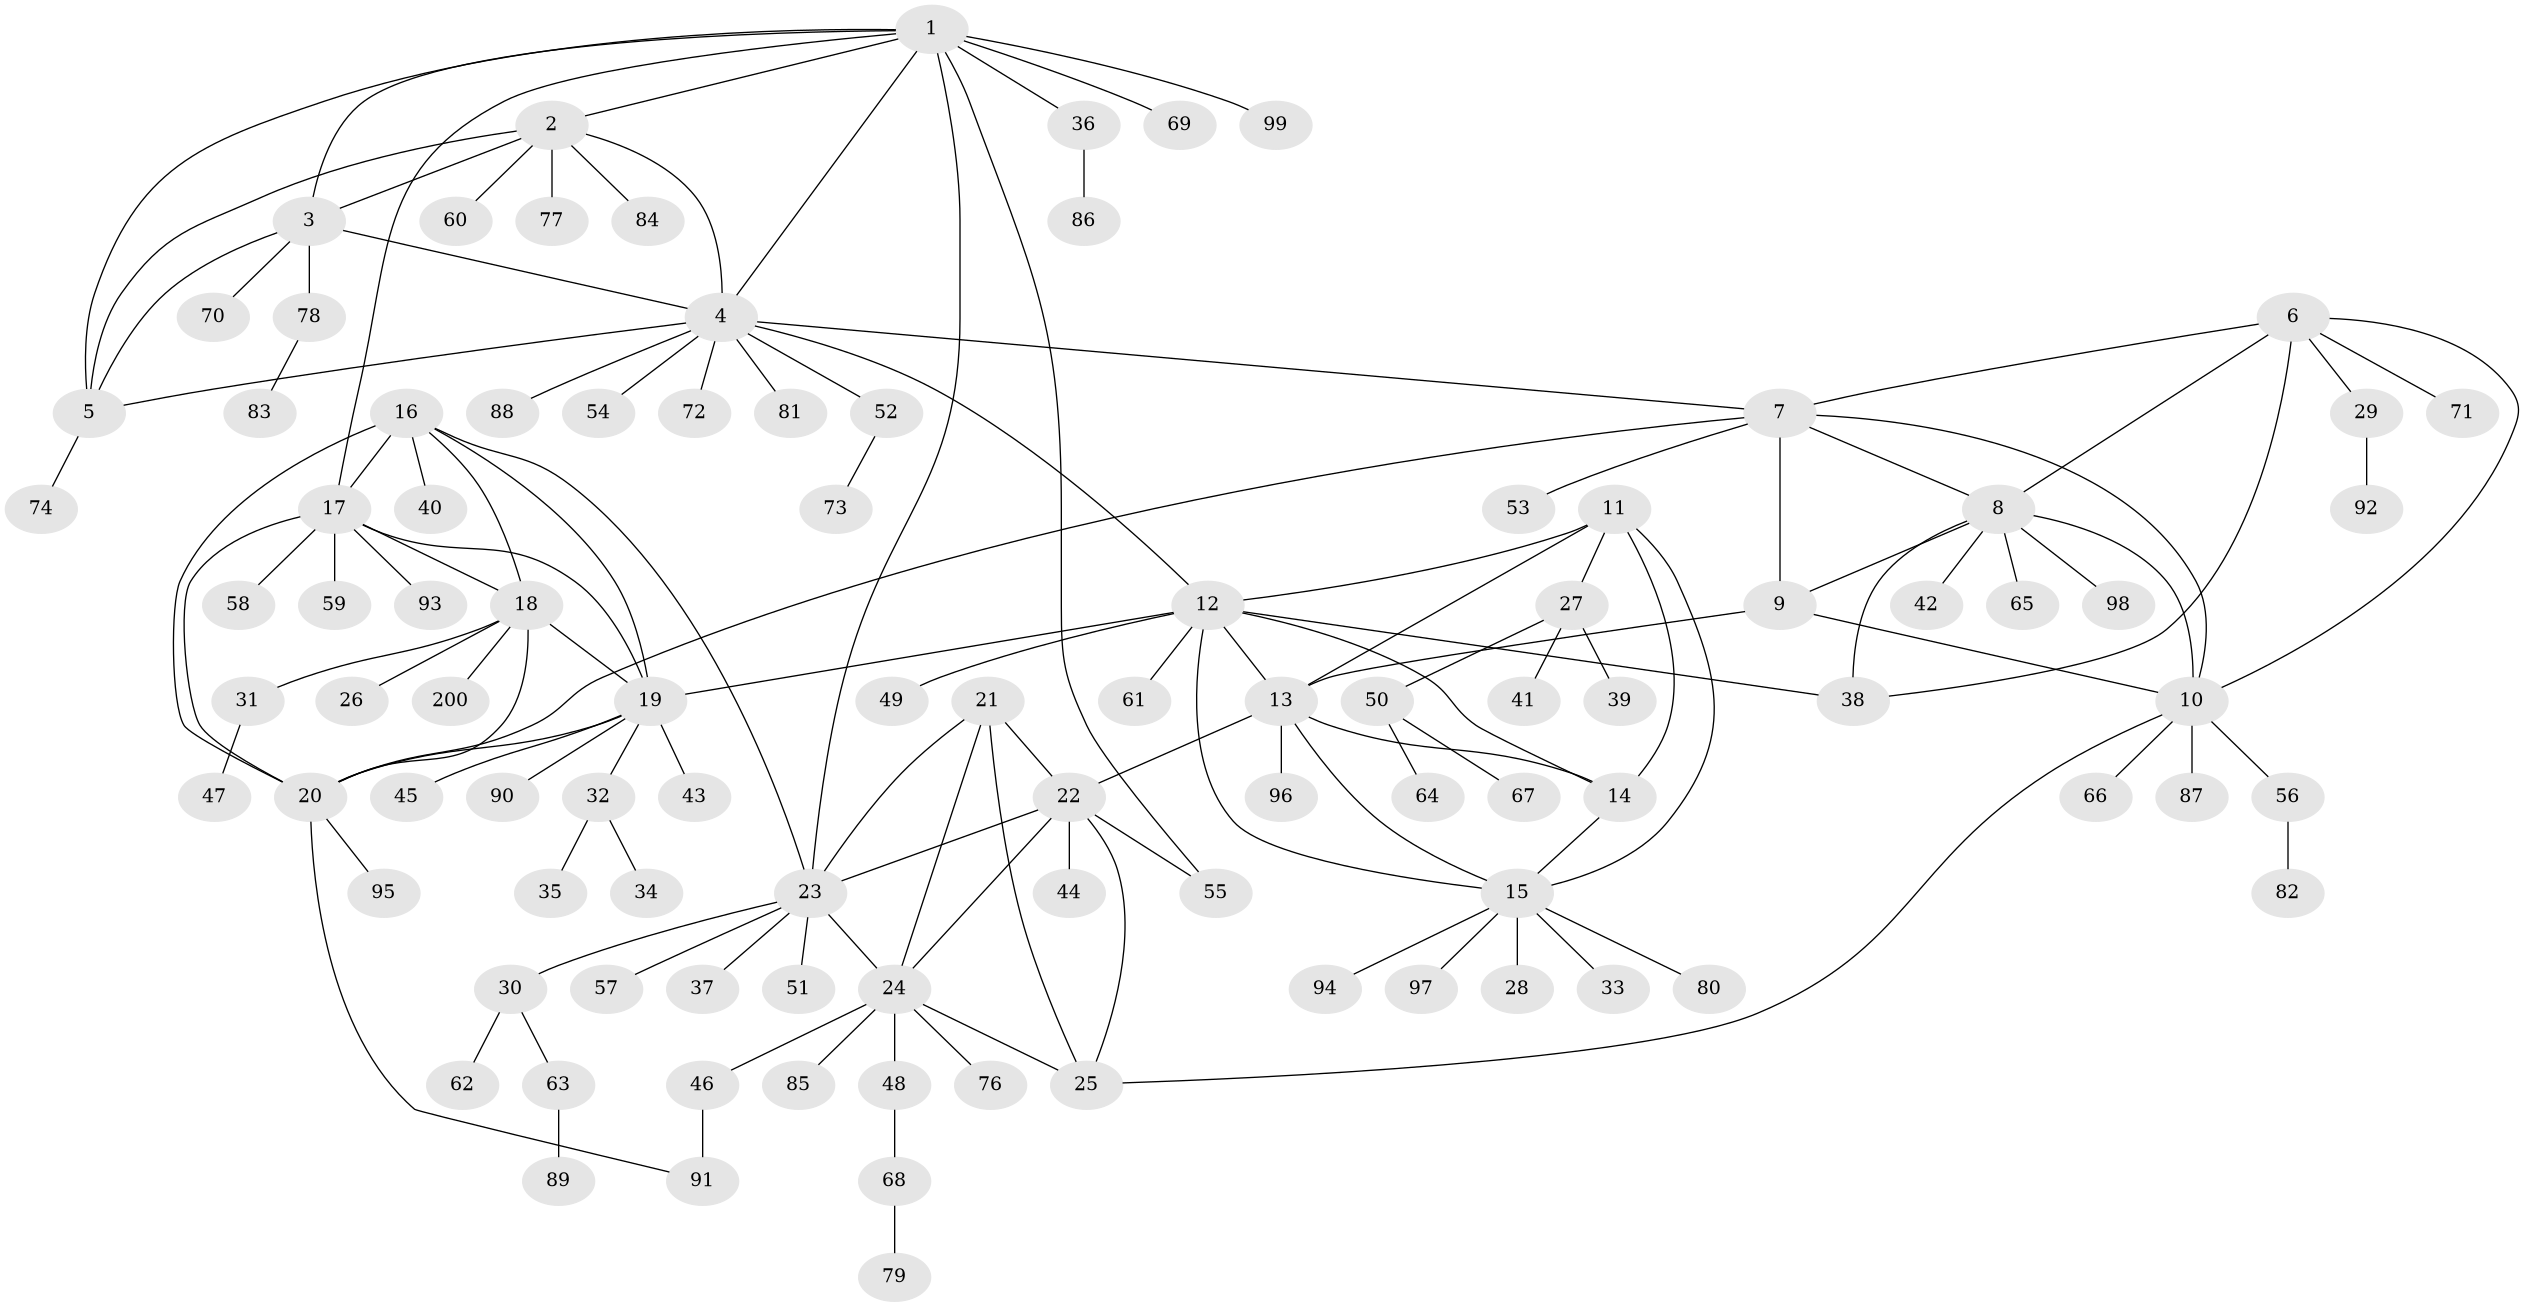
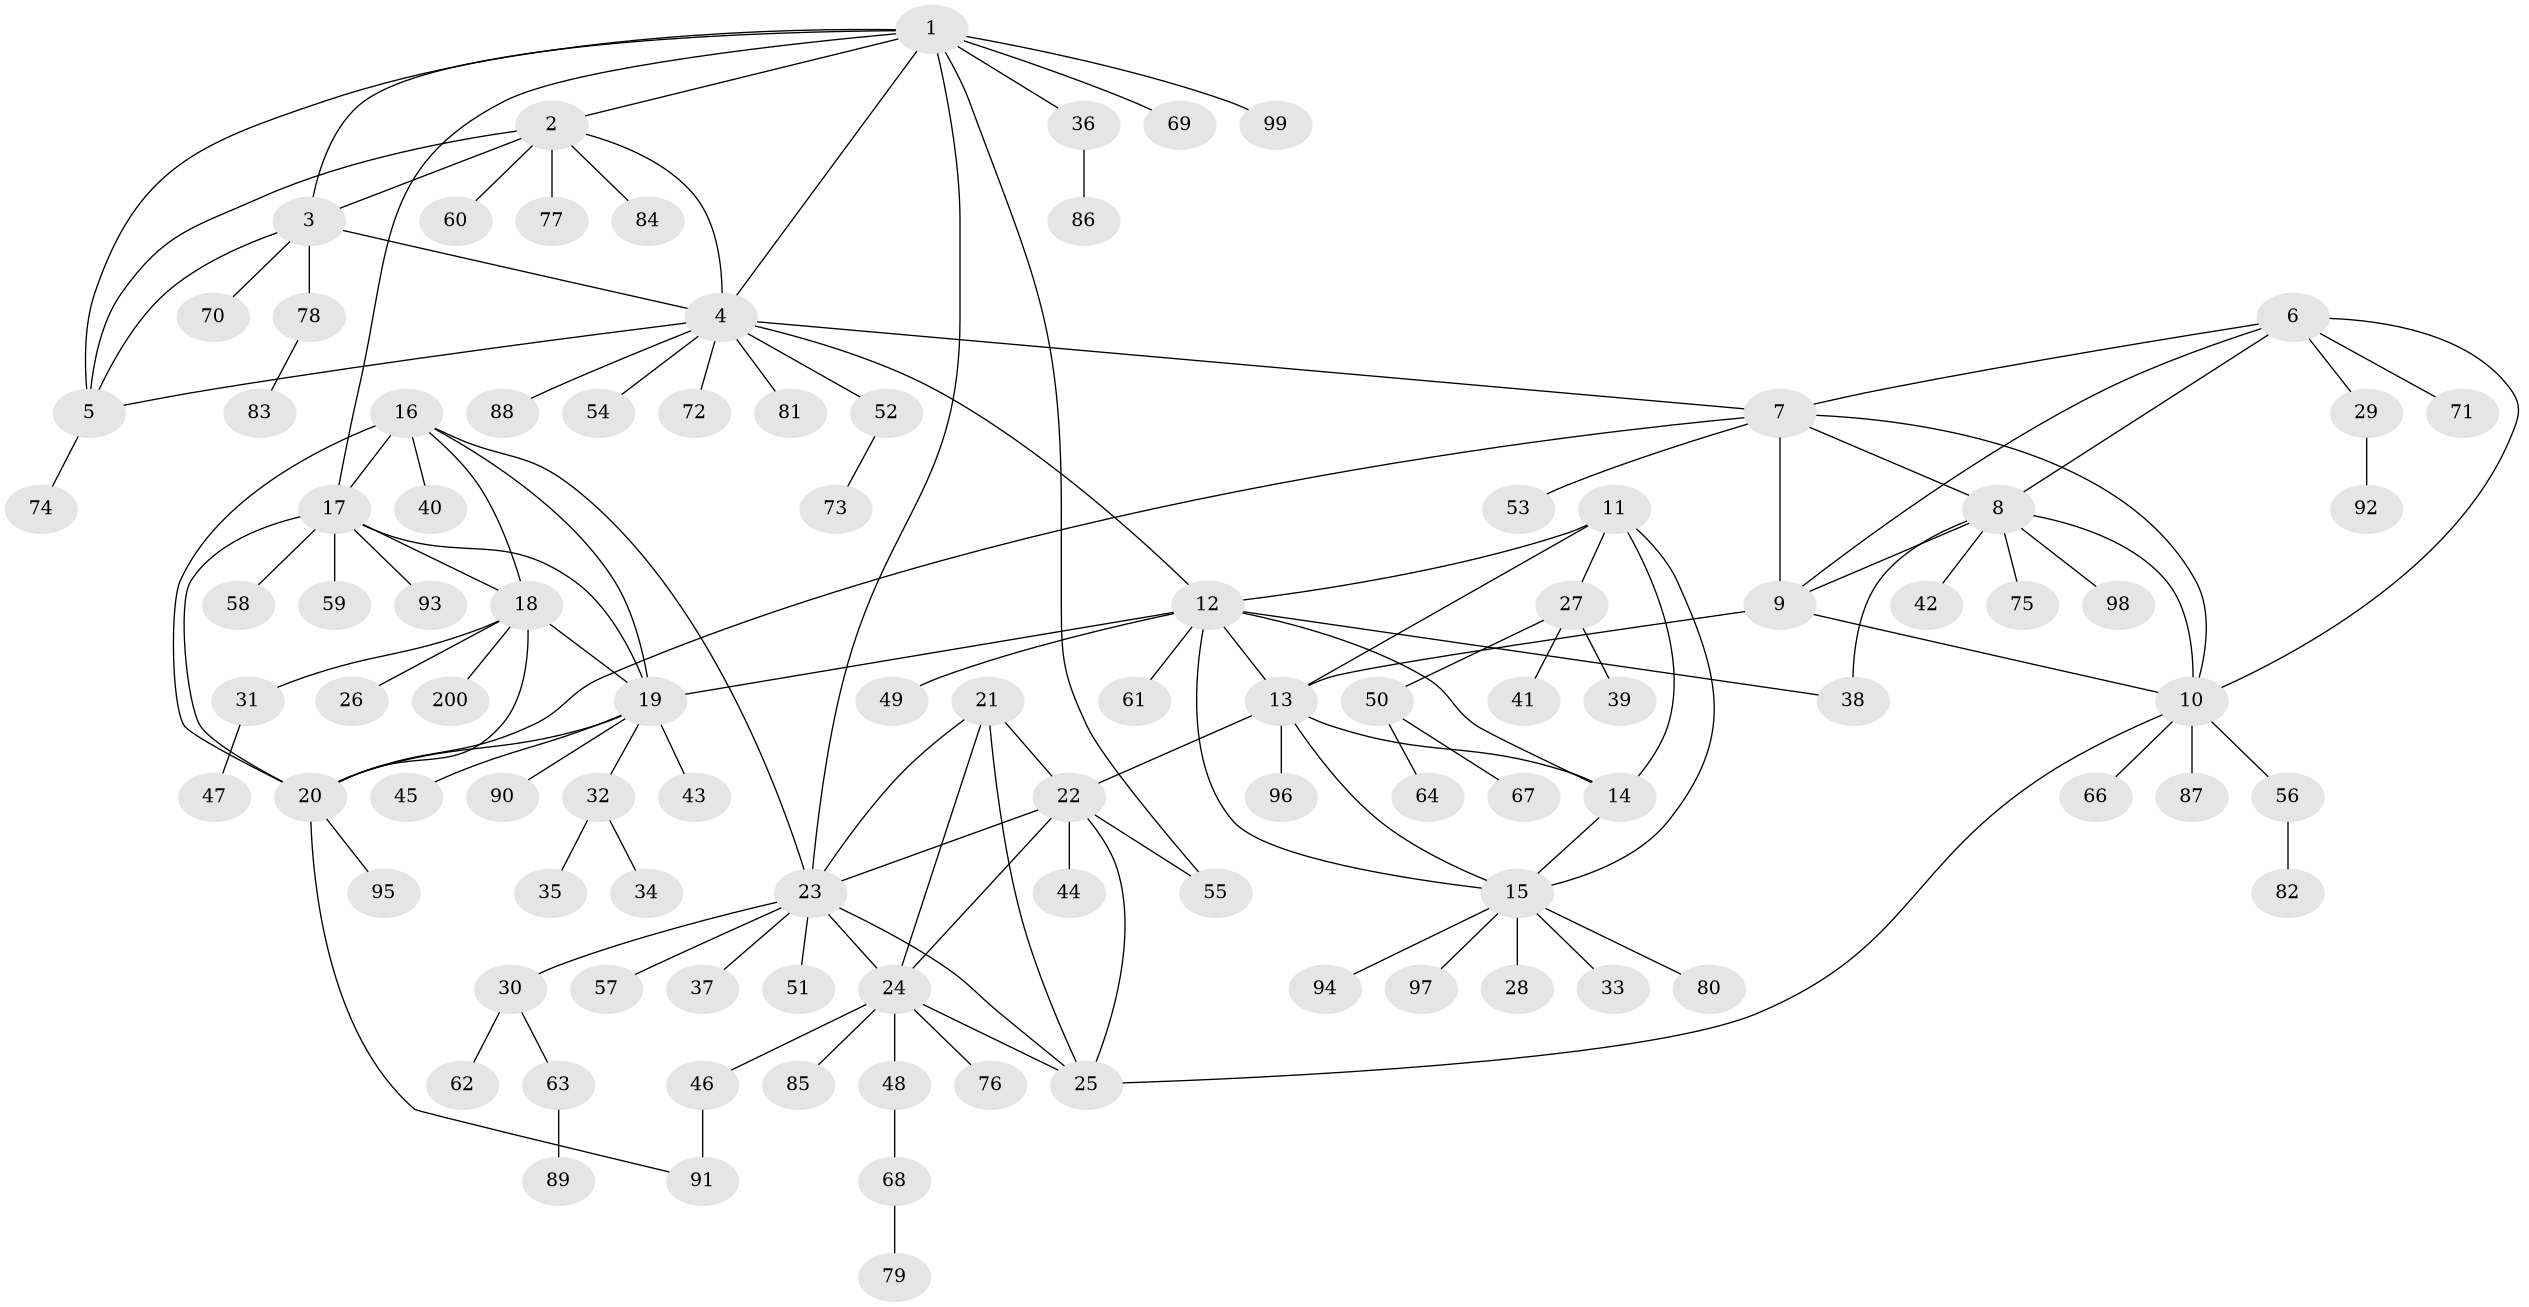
node "65": label "65" -> "75"
edge "6" -- "38": now "6" -- "9"
edge "23" -- "25": added
